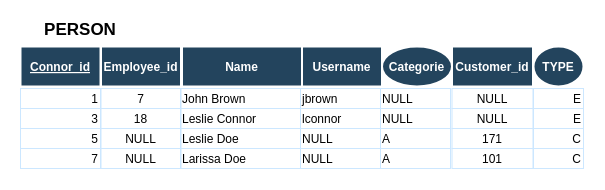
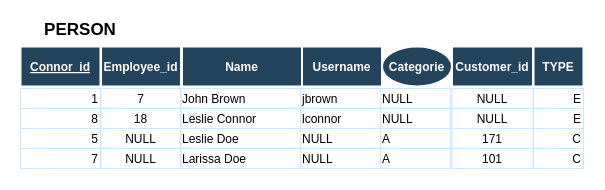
node "TYPE": shape ellipse -> rectangle
node "3": label "3" -> "8"
